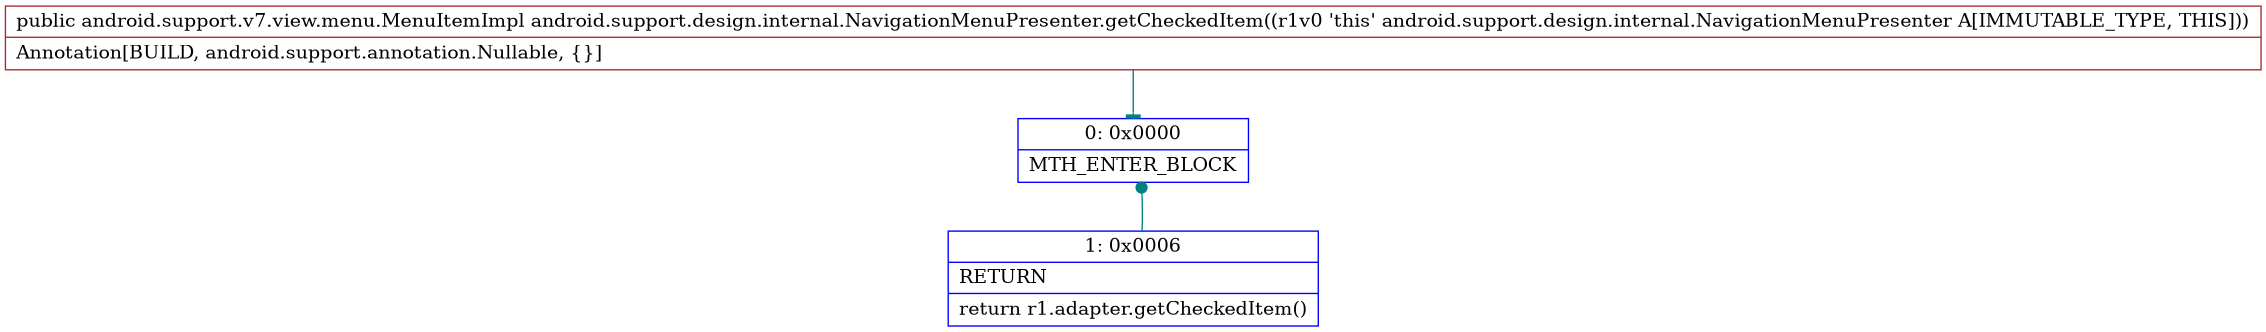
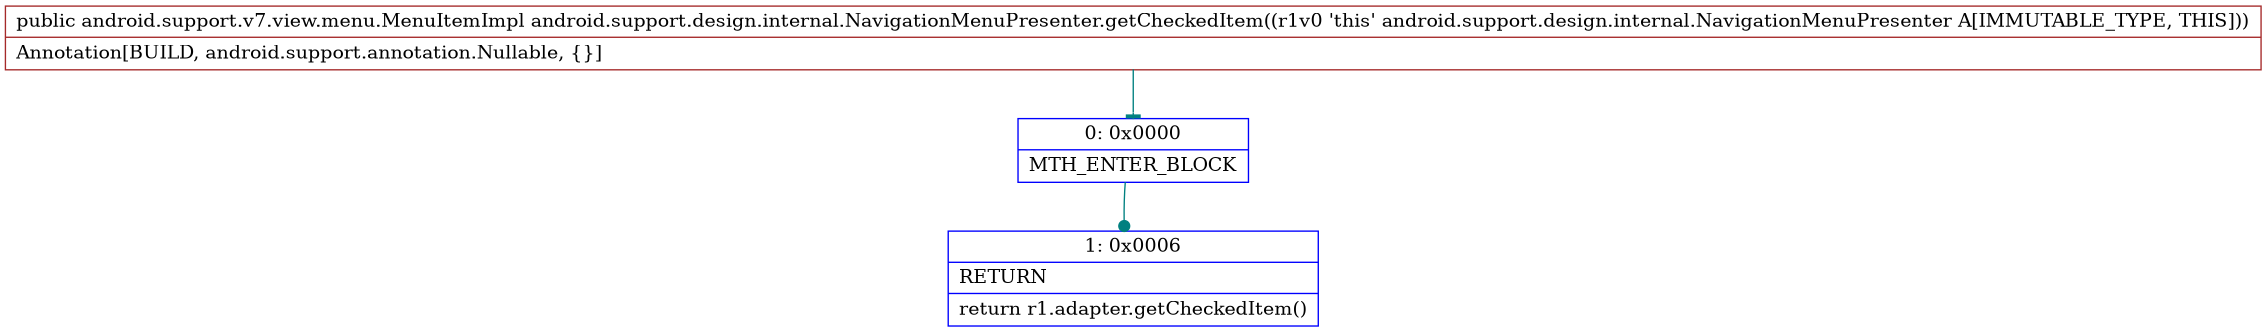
edge "1: 0x0006" -> "0: 0x0000": reversed
